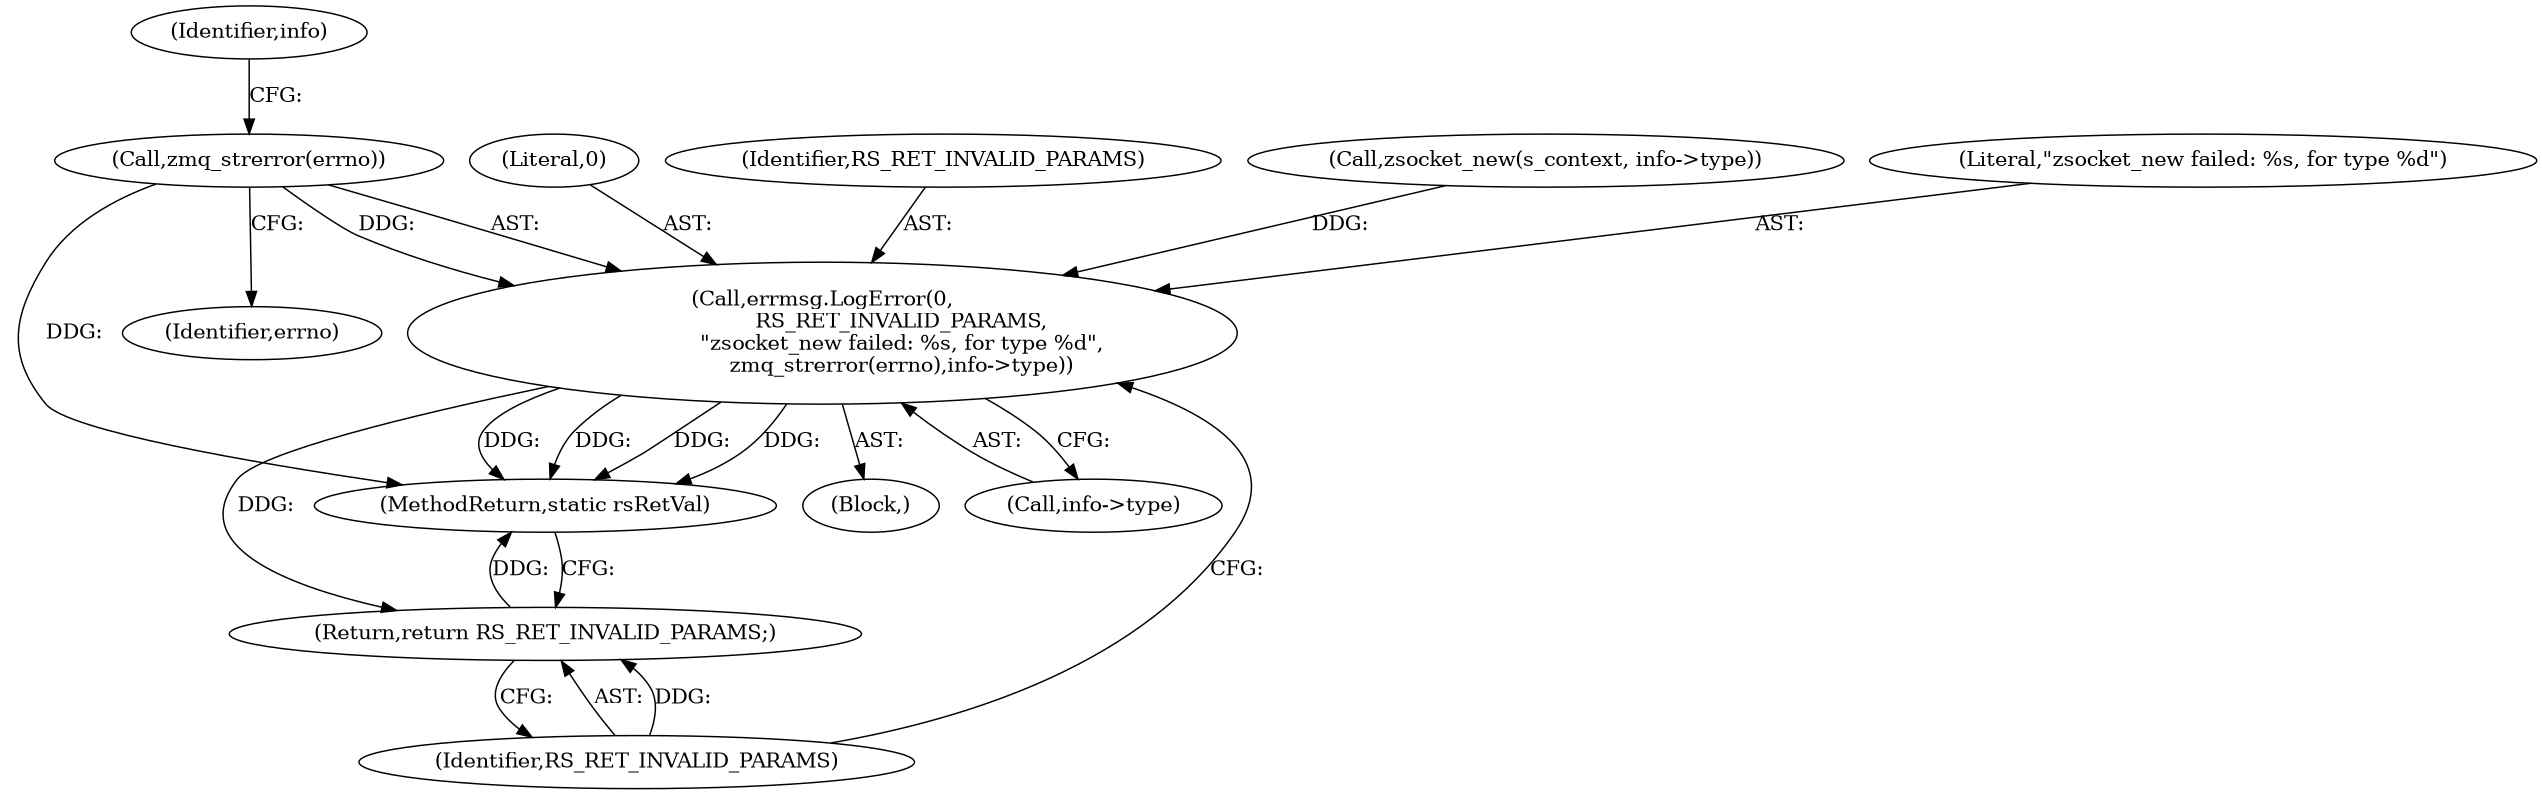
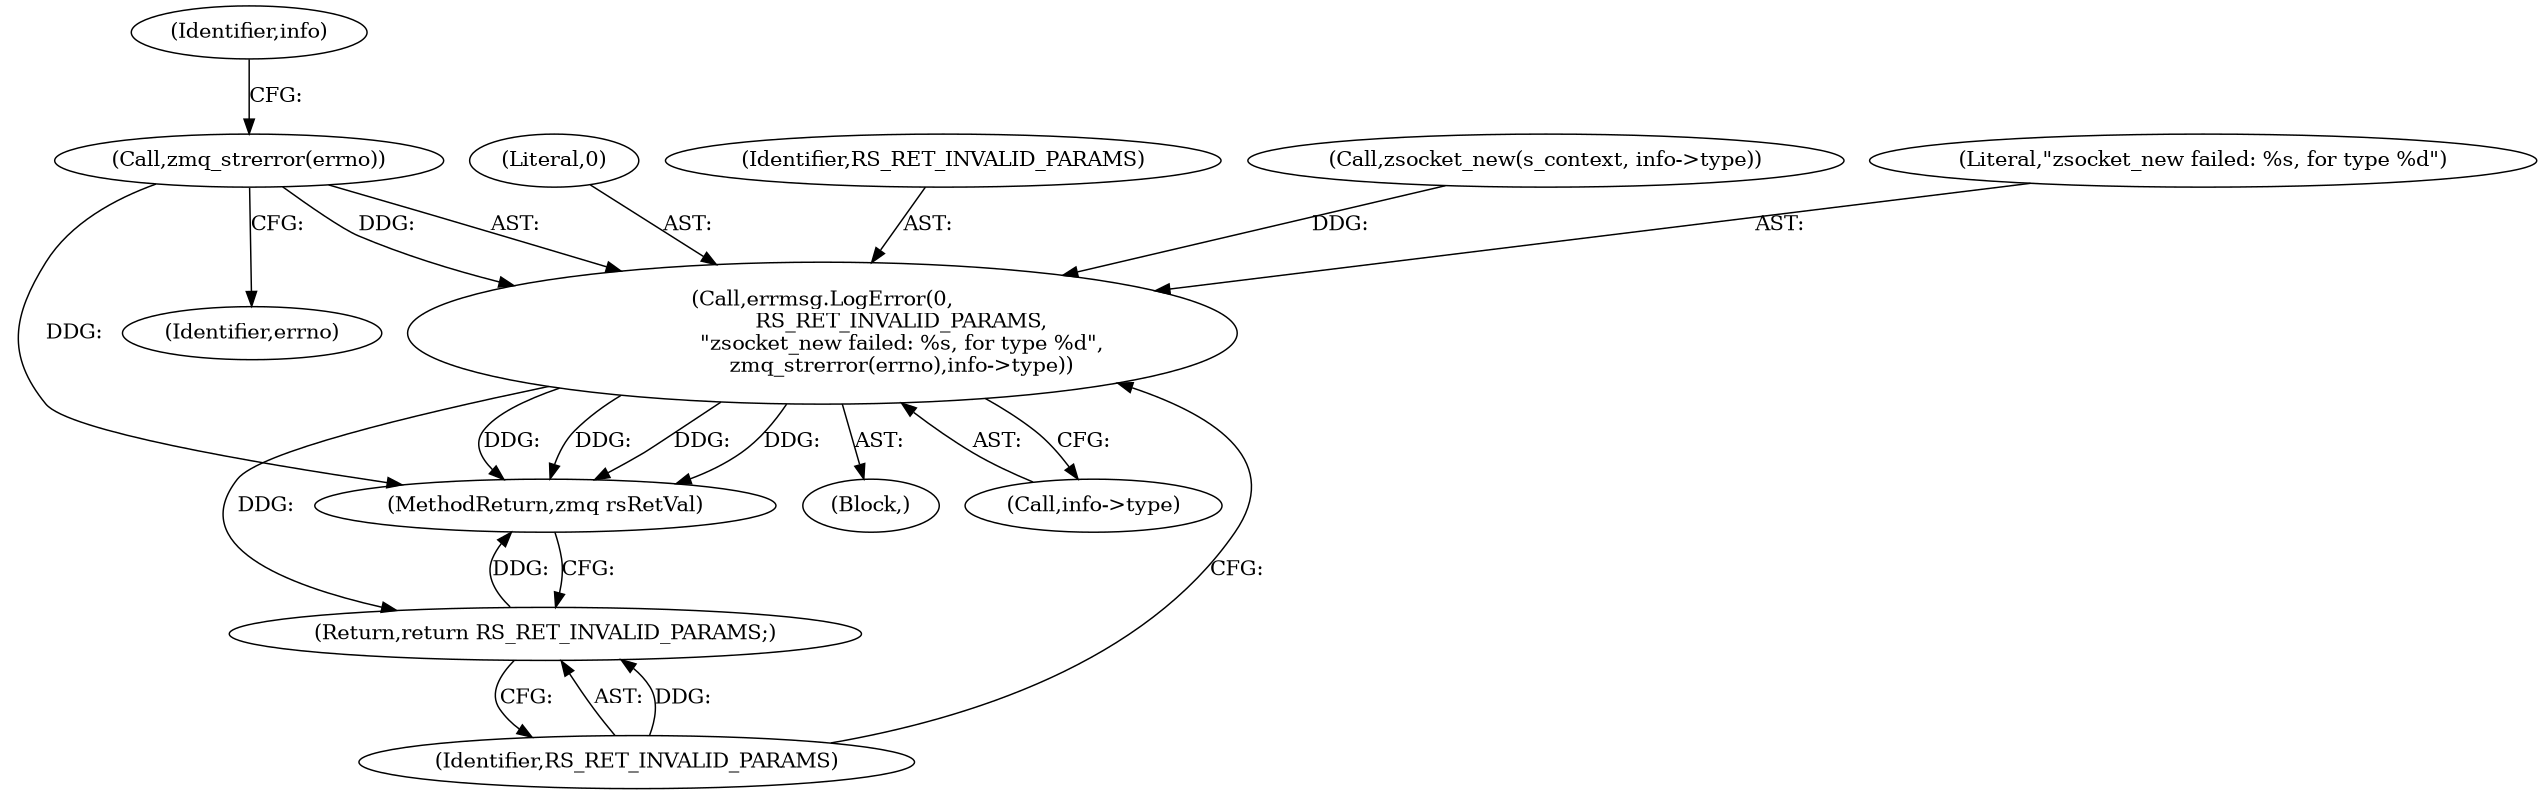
node "(MethodReturn,static rsRetVal)": label "(MethodReturn,static rsRetVal)" -> "(MethodReturn,zmq rsRetVal)"
